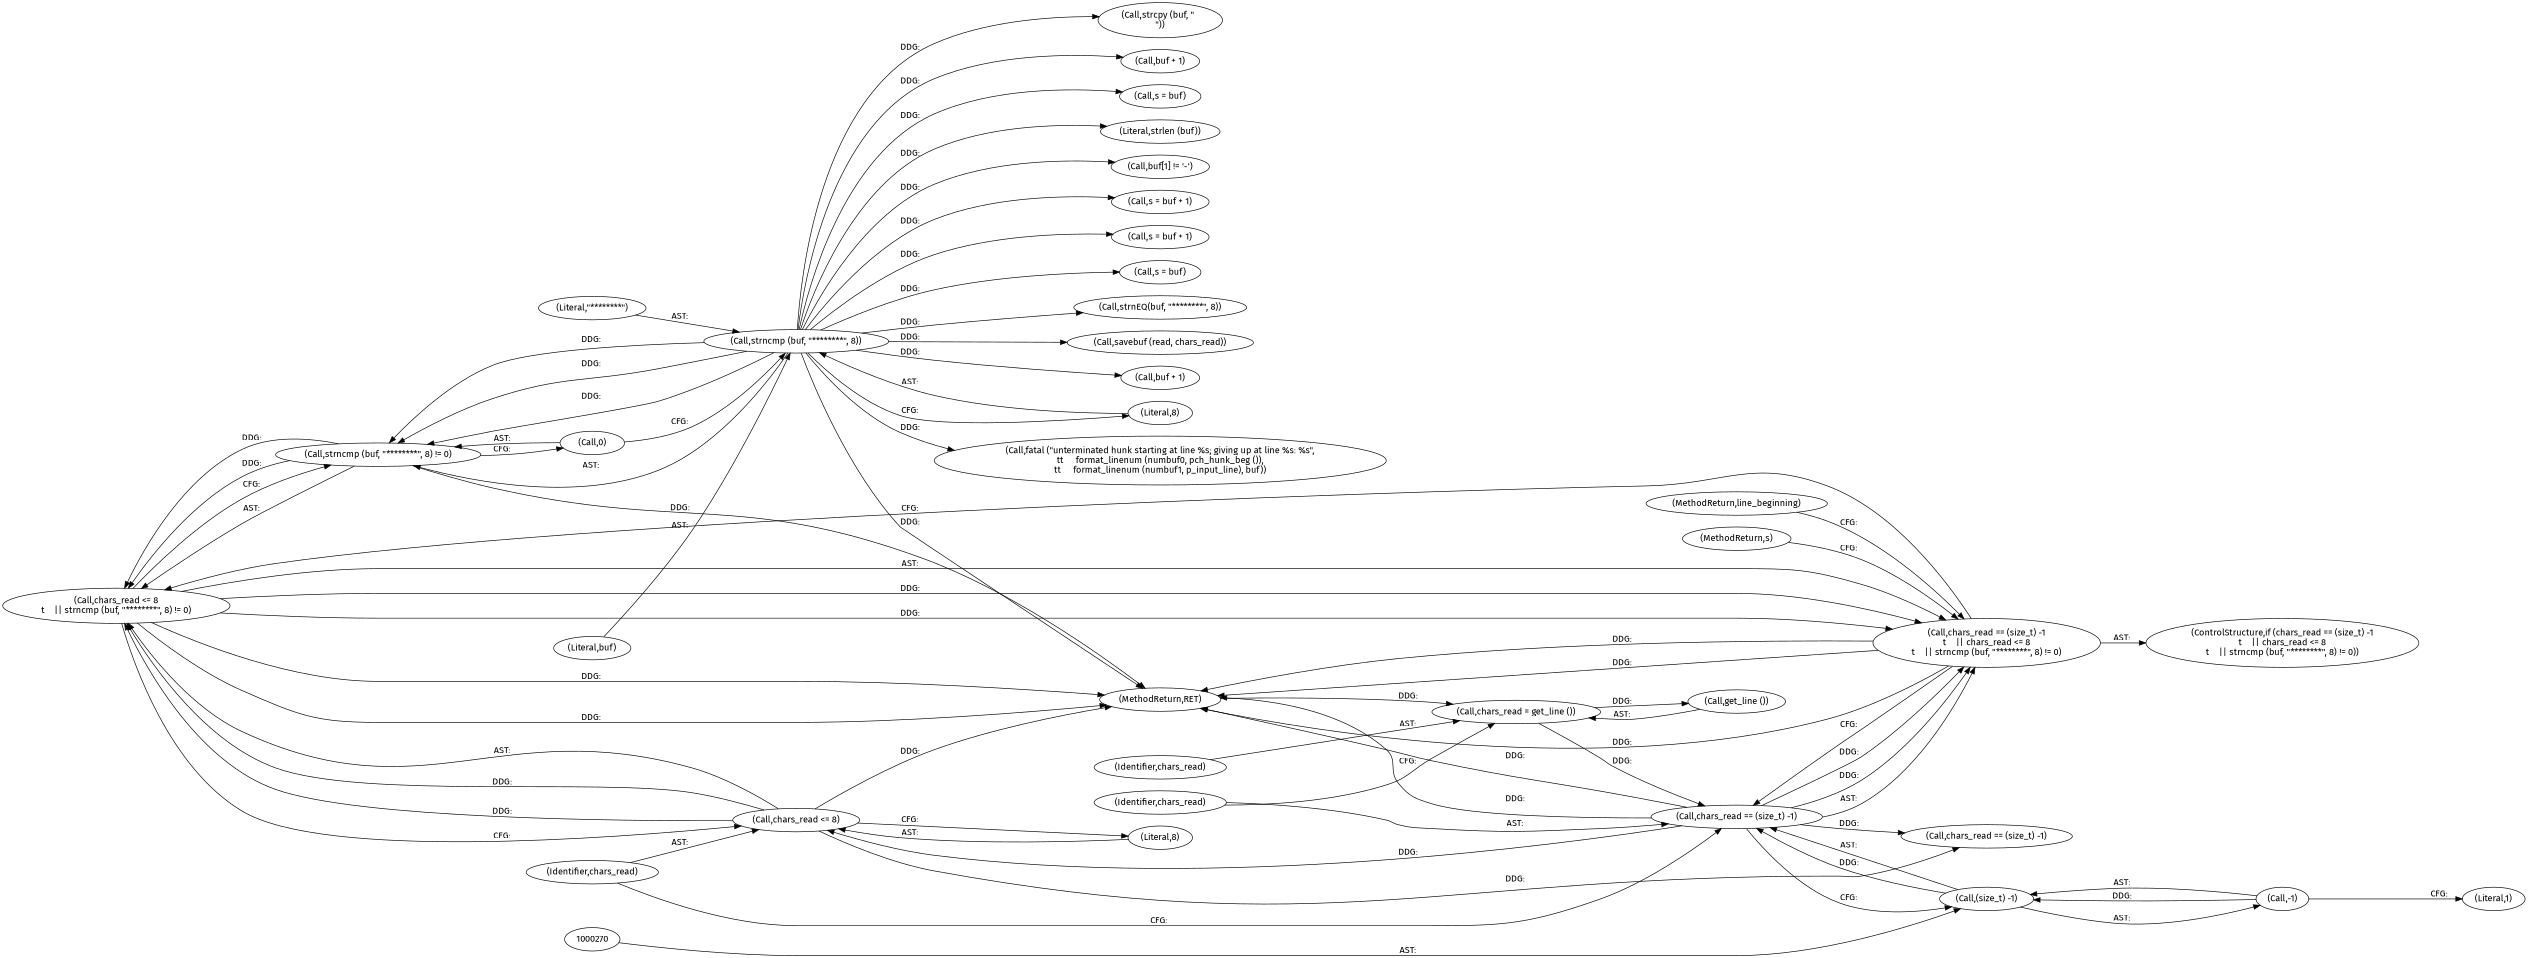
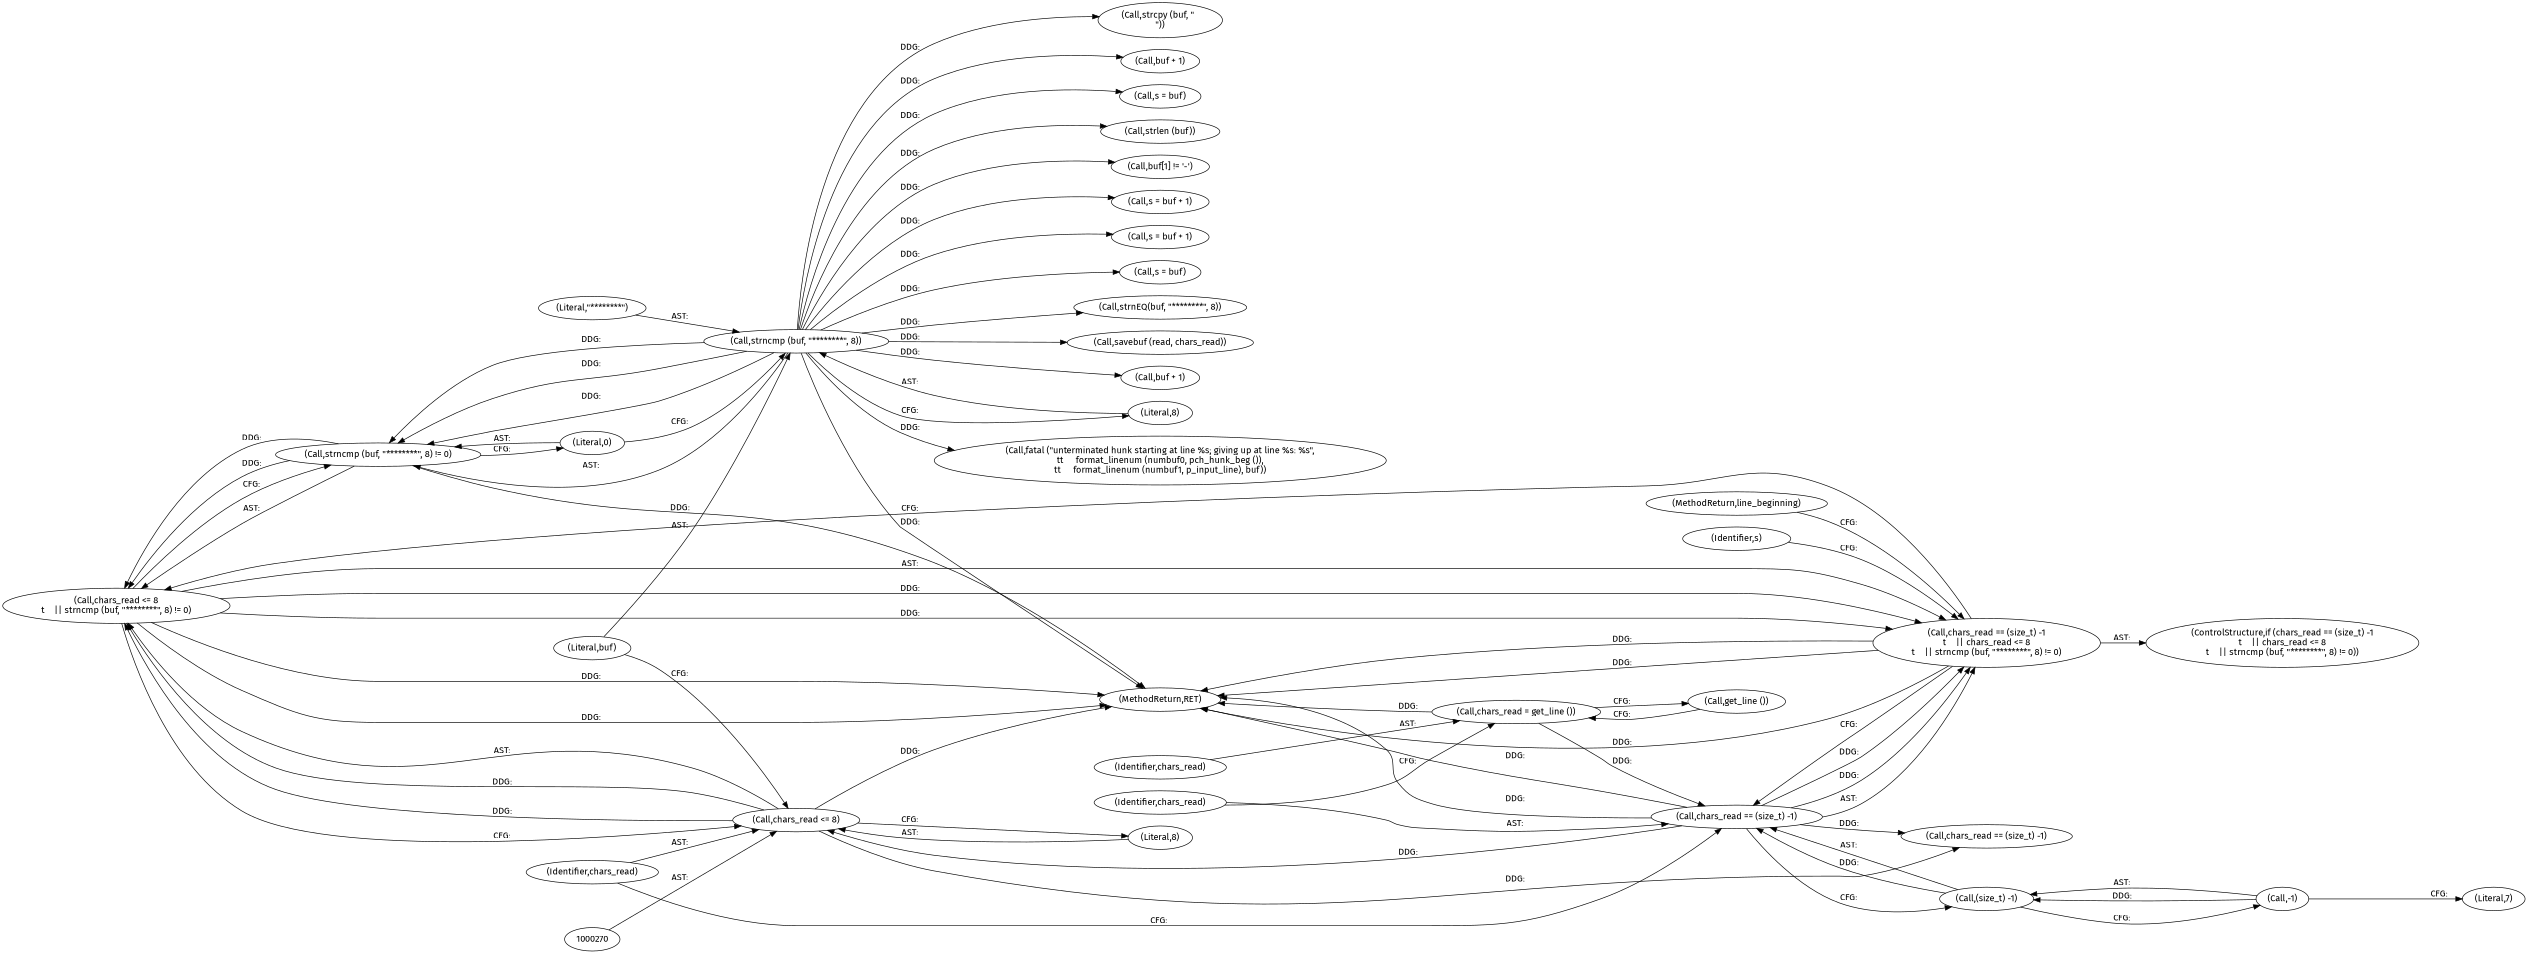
node "(Literal,strlen (buf))": label "(Literal,strlen (buf))" -> "(Call,strlen (buf))"
node "(Call,0)": label "(Call,0)" -> "(Literal,0)"
node "(MethodReturn,s)": label "(MethodReturn,s)" -> "(Identifier,s)"
edge "(MethodReturn,RET)" -> "(Call,chars_read = get_line ())": reversed
edge "(Call,chars_read = get_line ())" -> "(Call,get_line ())": label "DDG: " -> "CFG: "
edge "(Call,get_line ())" -> "(Call,chars_read = get_line ())": label "AST: " -> "CFG: "
edge "(Literal,buf)" -> "(Call,chars_read <= 8)": added, label "CFG:"
node "(Literal,1)": label "(Literal,1)" -> "(Literal,7)"
edge "(Call,(size_t) -1)" -> "(Call,-1)": label "AST: " -> "CFG: "
edge "1000270" -> "(Call,(size_t) -1)": now "1000270" -> "(Call,chars_read <= 8)"
